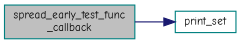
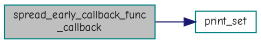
node "spread_early_test_func _callback": label "spread_early_test_func _callback" -> "spread_early_callback_func _callback"
